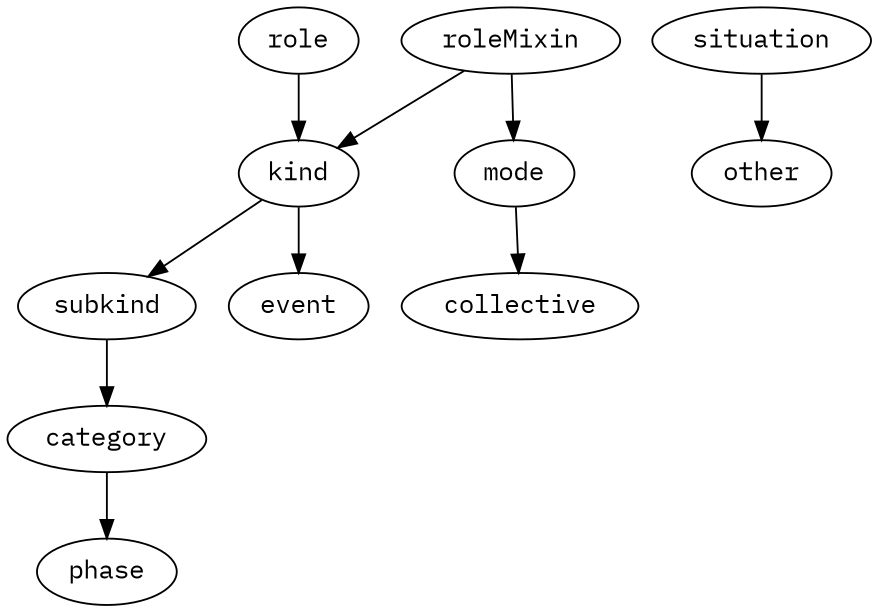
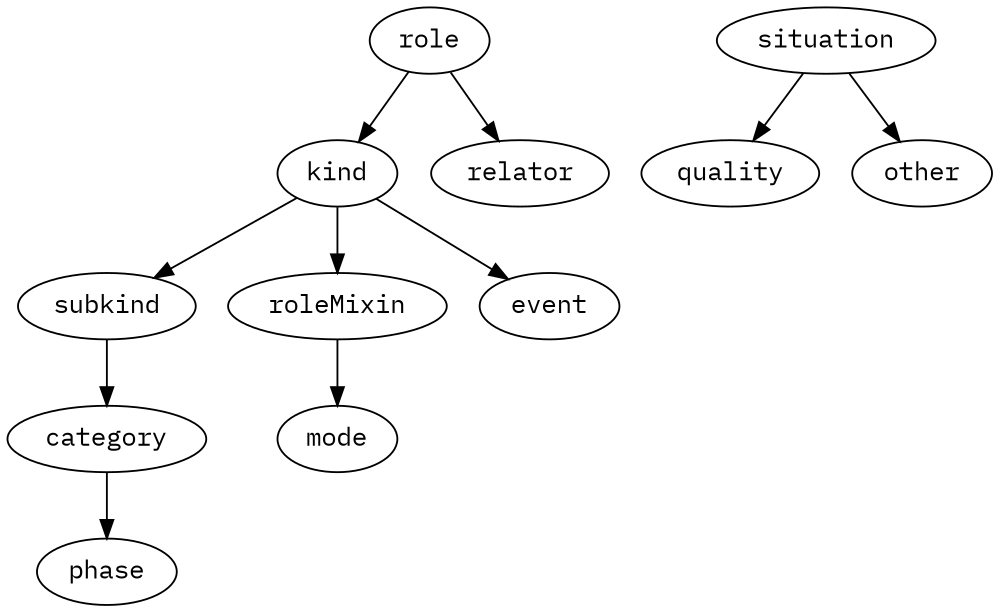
edge "roleMixin" -> "kind": reversed
node "relator": added
node "quality": added
node "collective": removed
